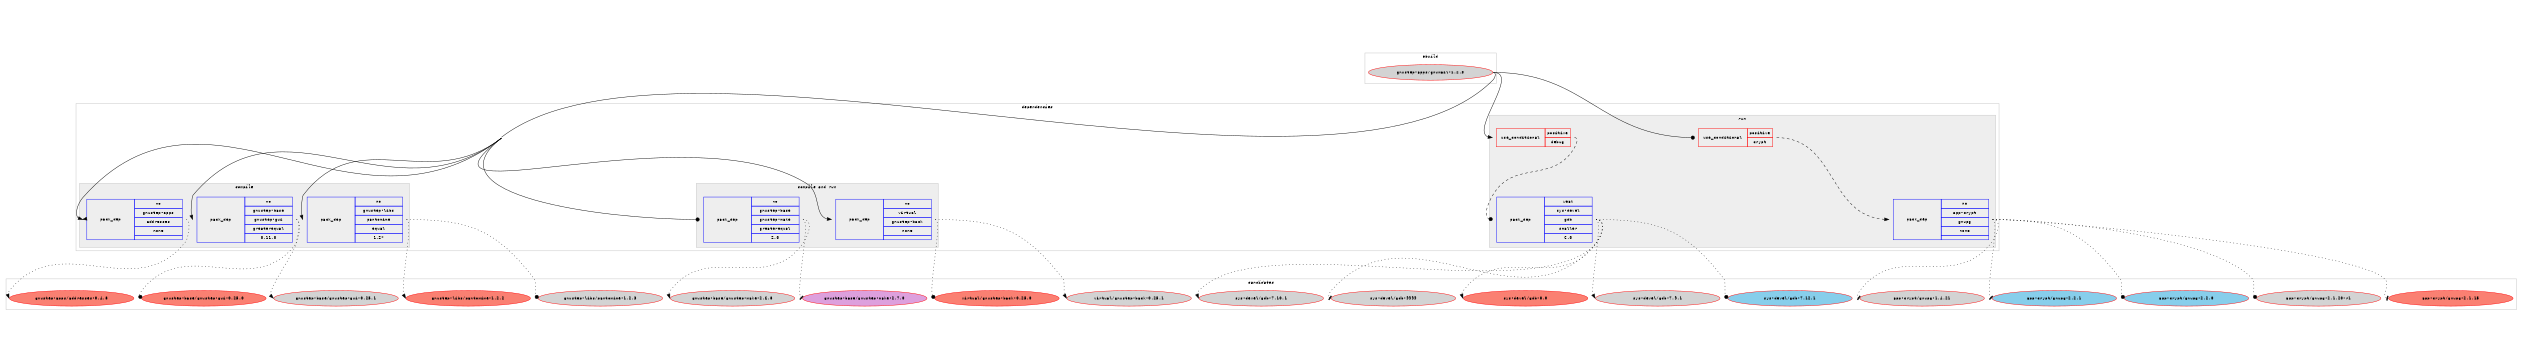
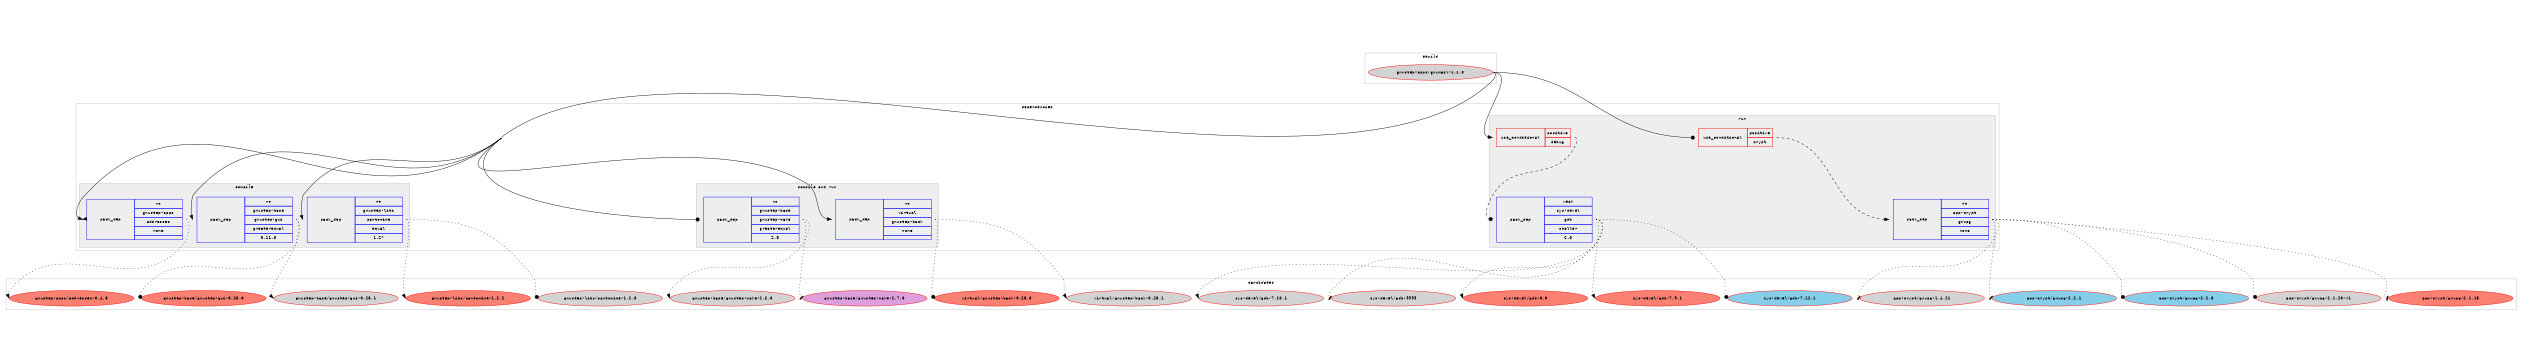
node "sys-devel/gdb-7.9.1": fillcolor lightgrey -> salmon
